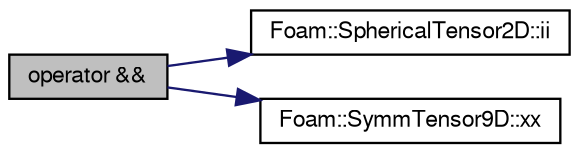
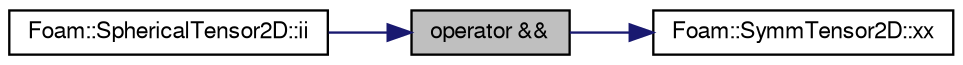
edge "operator &&" -> "Foam::SphericalTensor2D::ii": reversed
node "Foam::SymmTensor9D::xx": label "Foam::SymmTensor9D::xx" -> "Foam::SymmTensor2D::xx"
